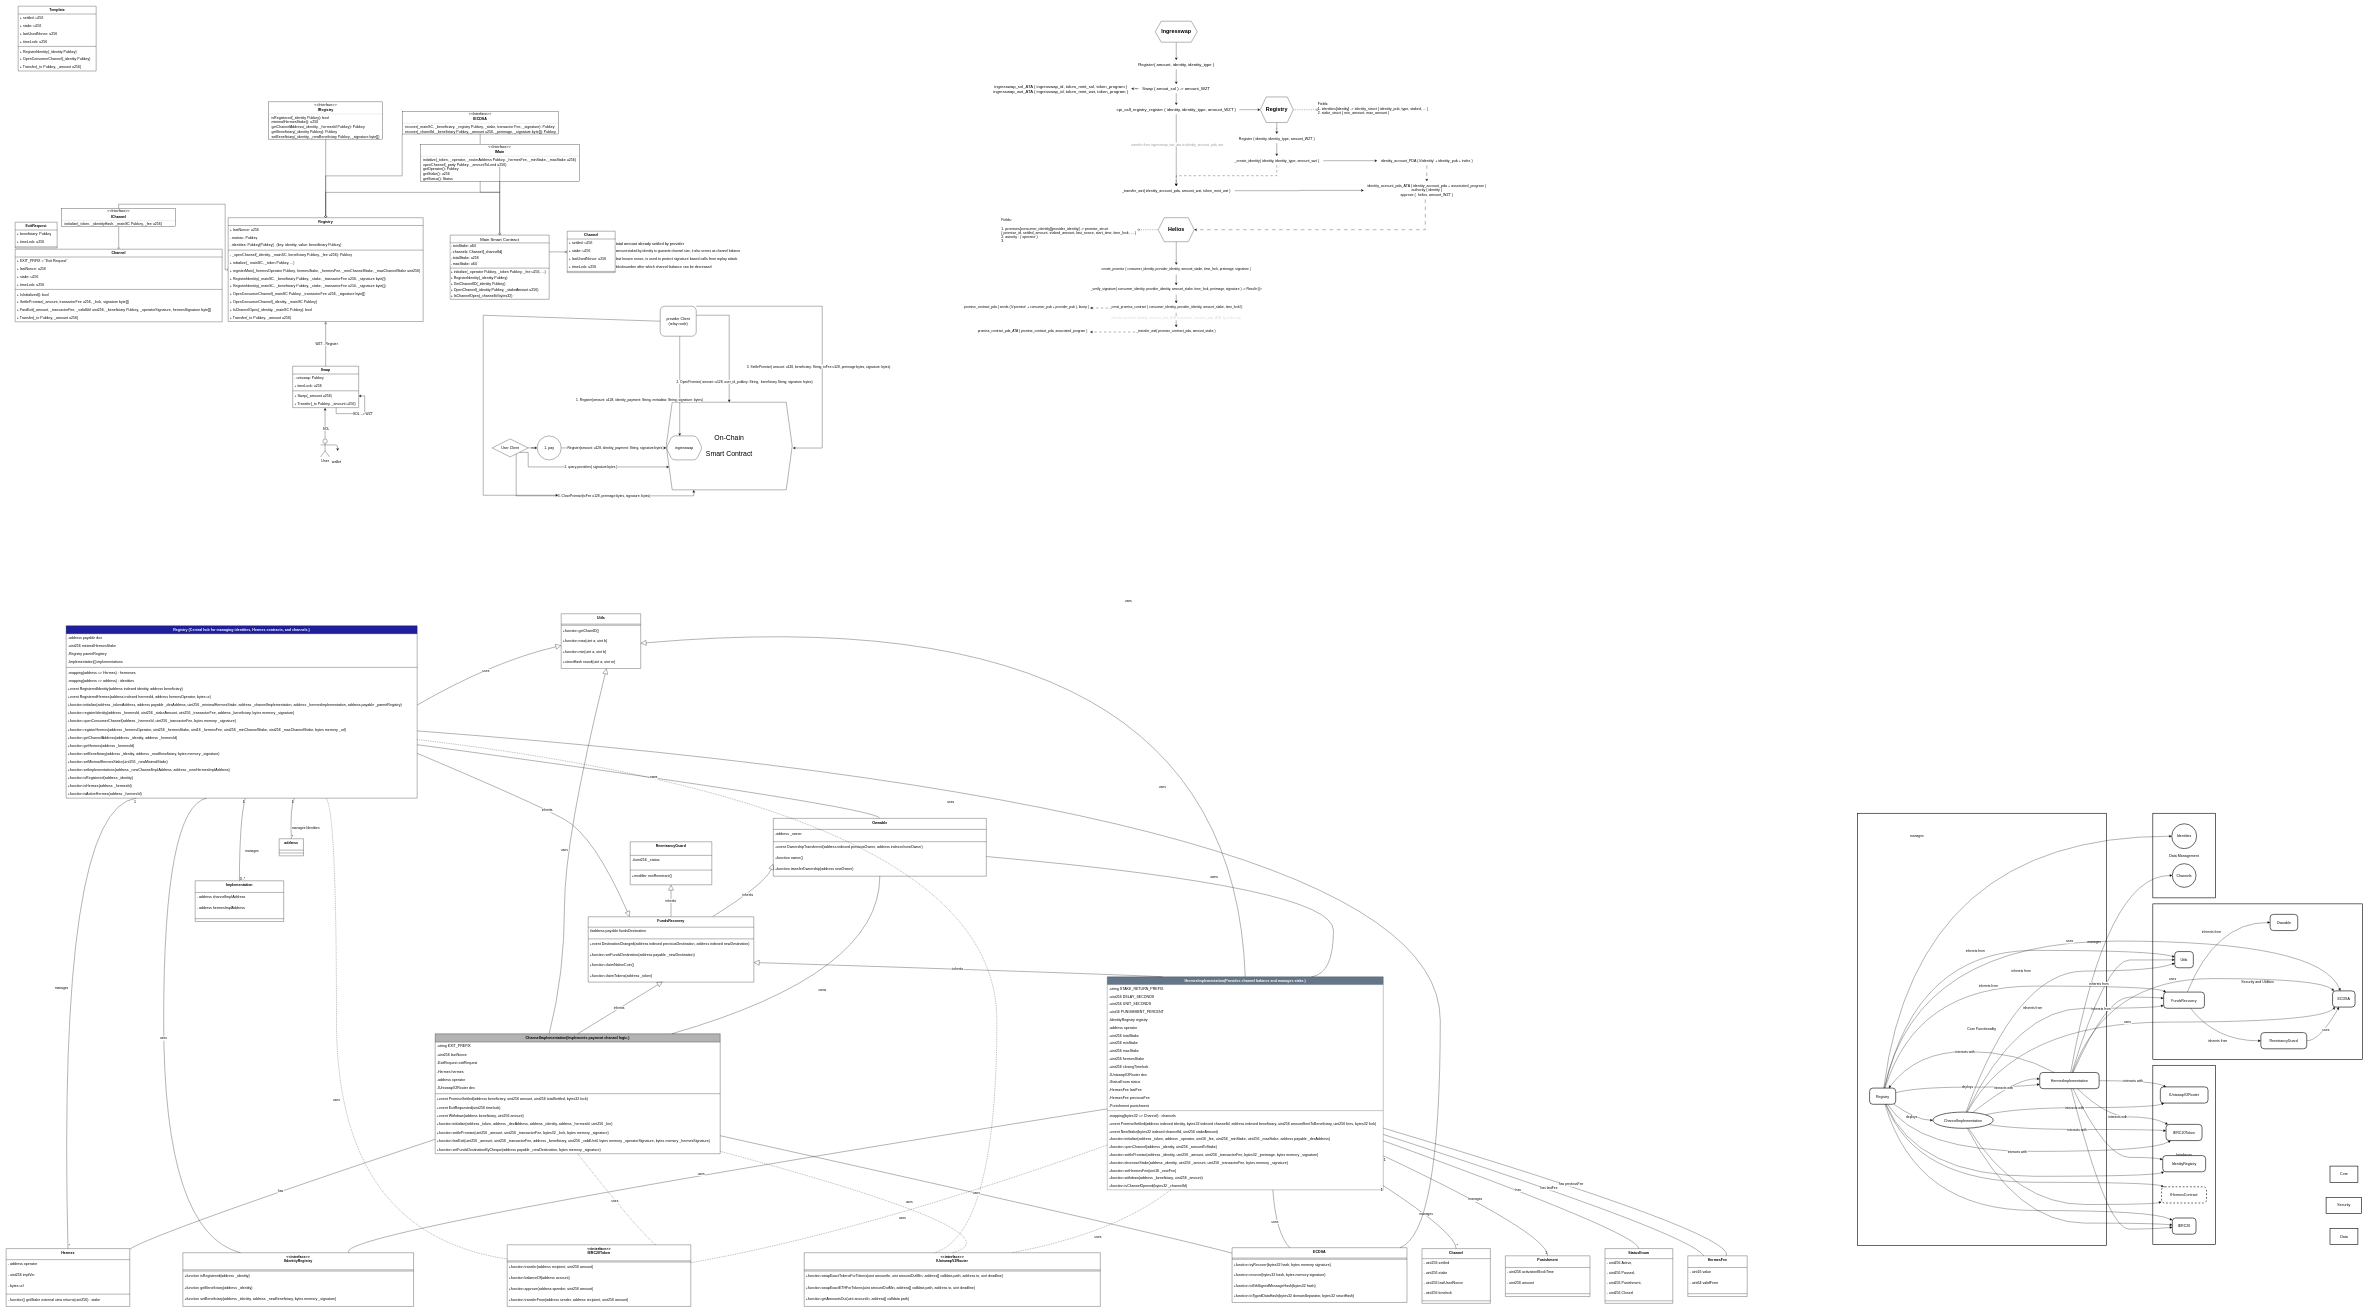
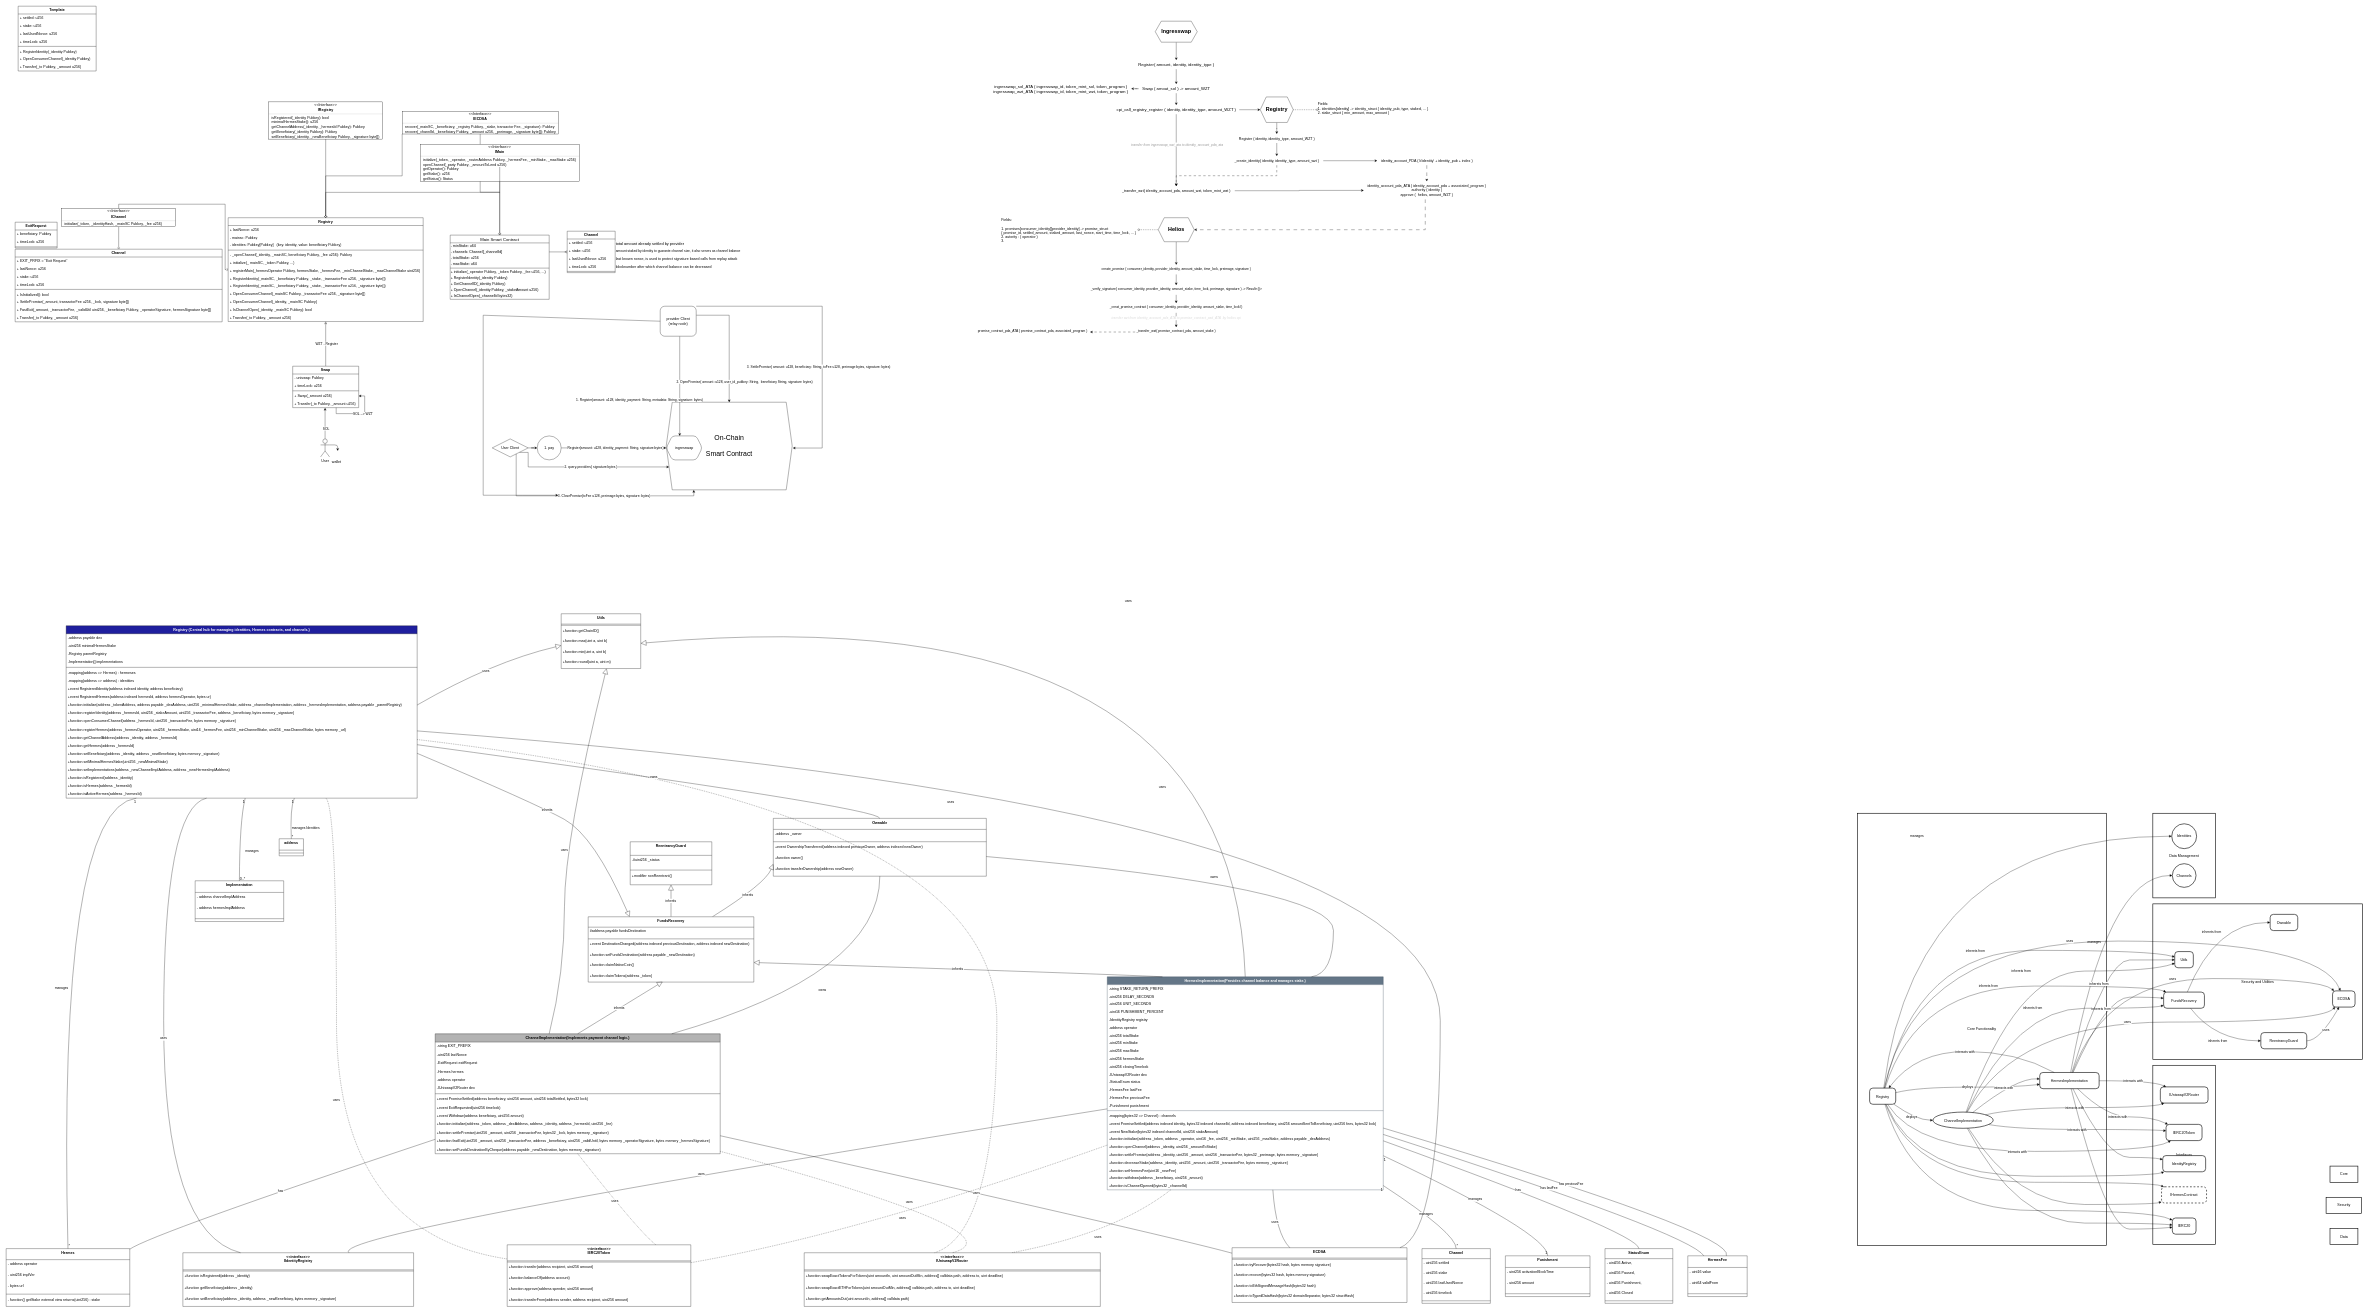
node "promise_contract_pda ( seeds ( b'promise' + consumer_pub + provider_pub ), bump )": removed
edge "_creat_promise_contract ( consumer_identity, provider_identity, amount_stake, time_lockl )" -> "promise_contract_pda ( seeds ( b'promise' + consumer_pub + provider_pub ), bump )": removed
node "+structHash round(uint a, uint m)": label "+structHash round(uint a, uint m)" -> "+function round(uint a, uint m)"
